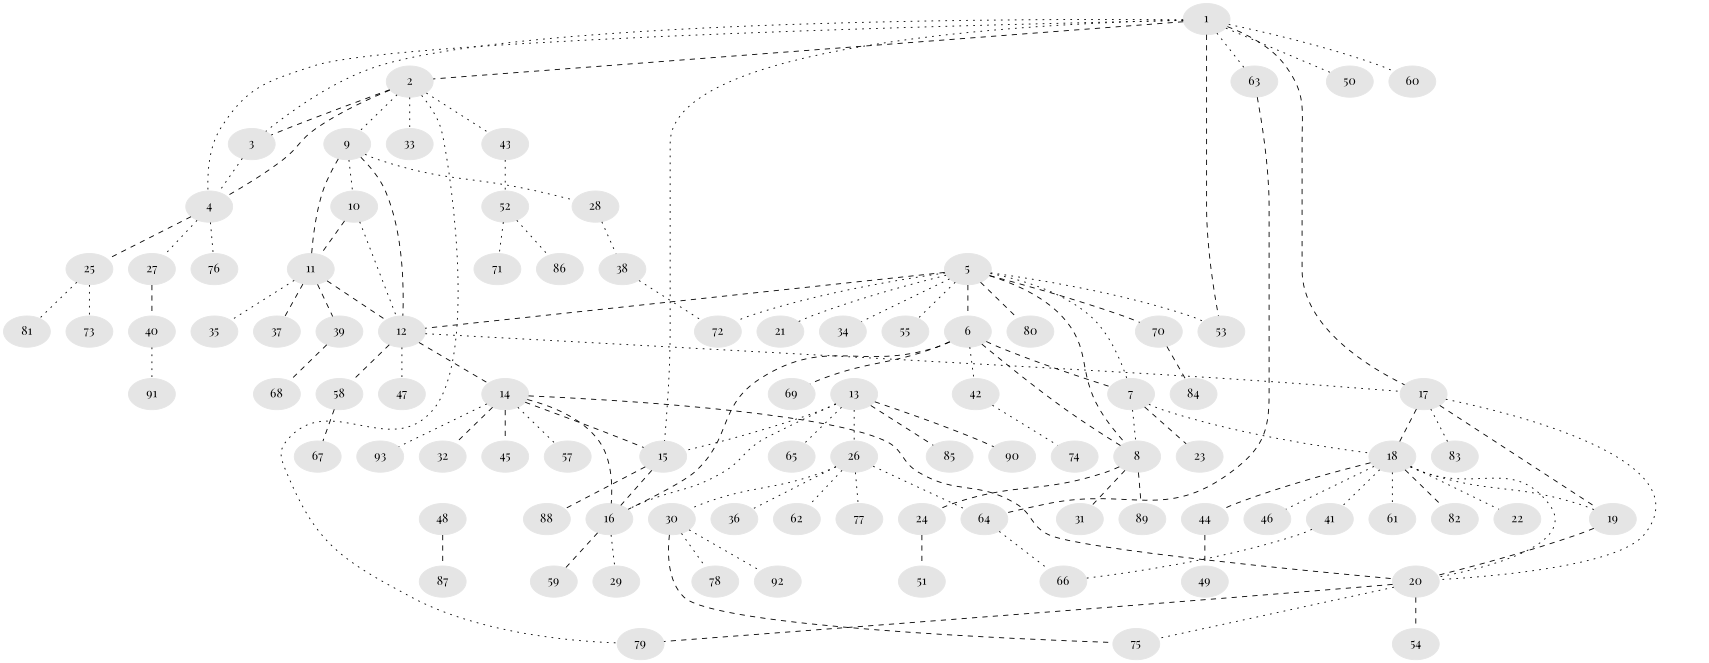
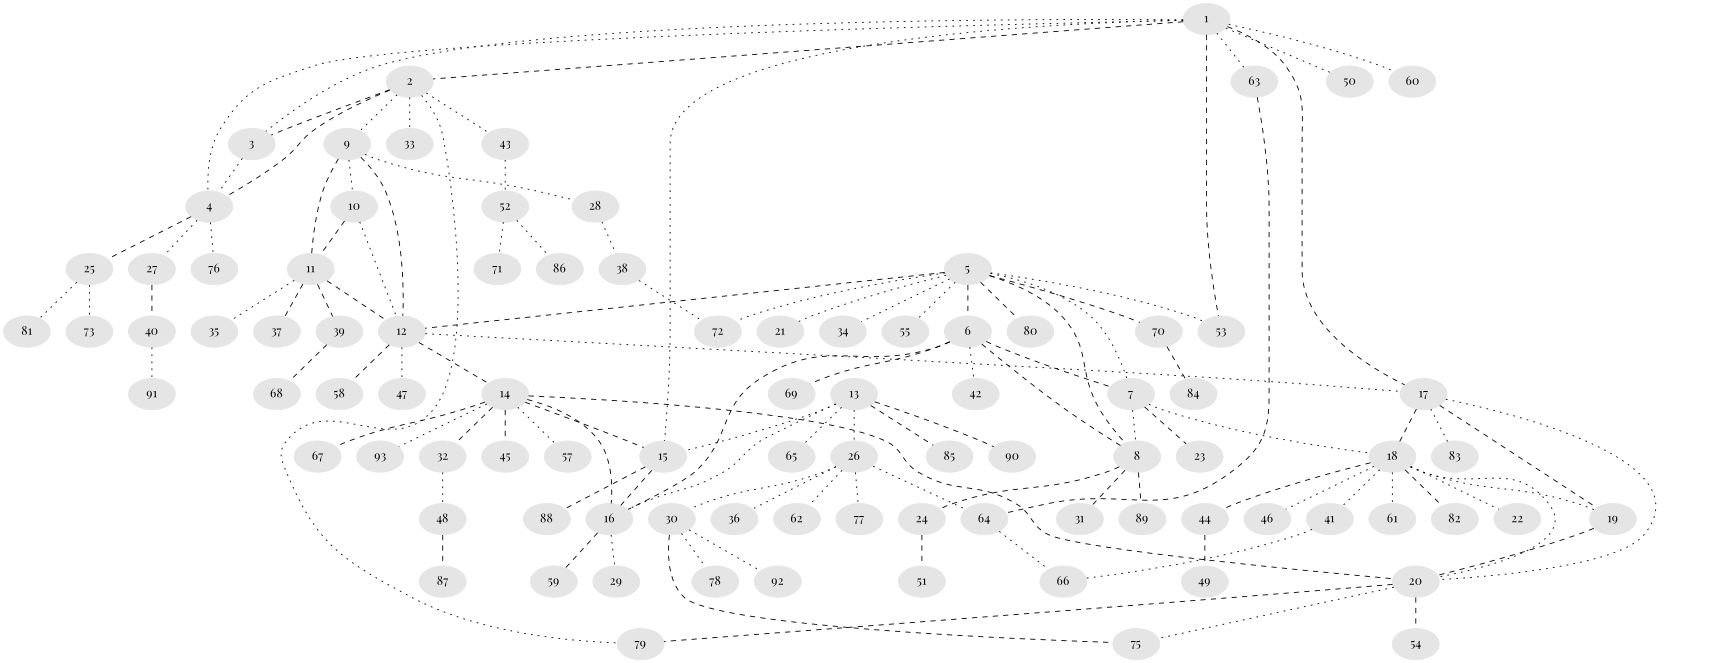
edge "58" -- "67": now "14" -- "67"
node "74": removed
edge "32" -- "48": added
